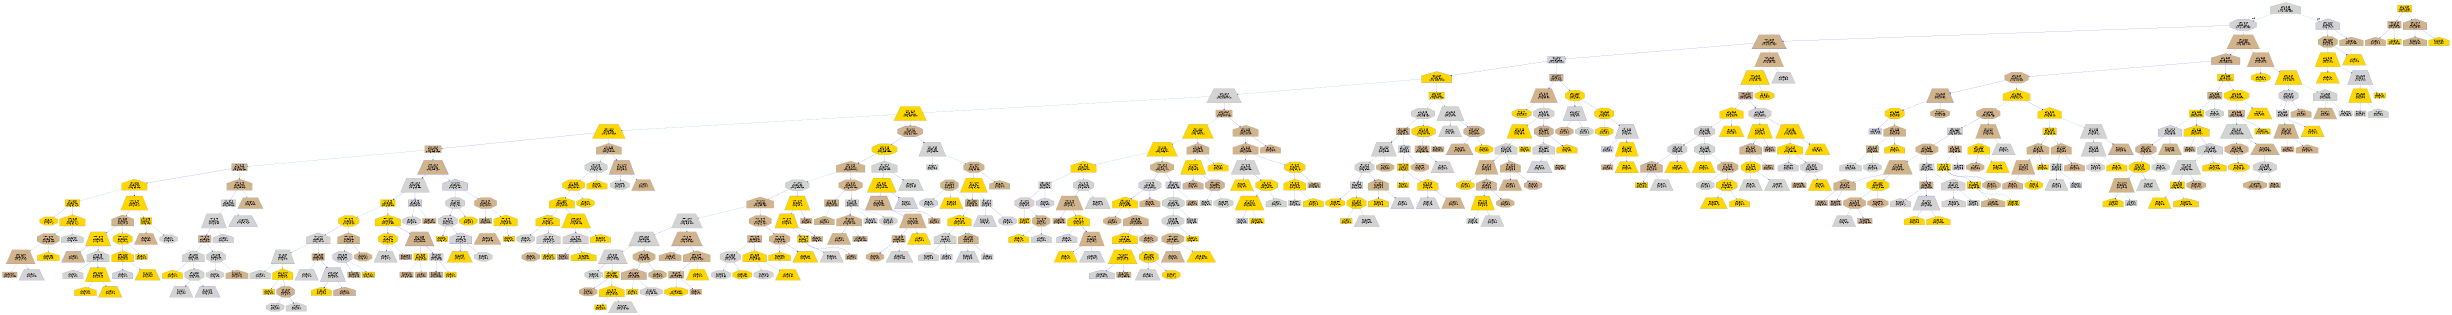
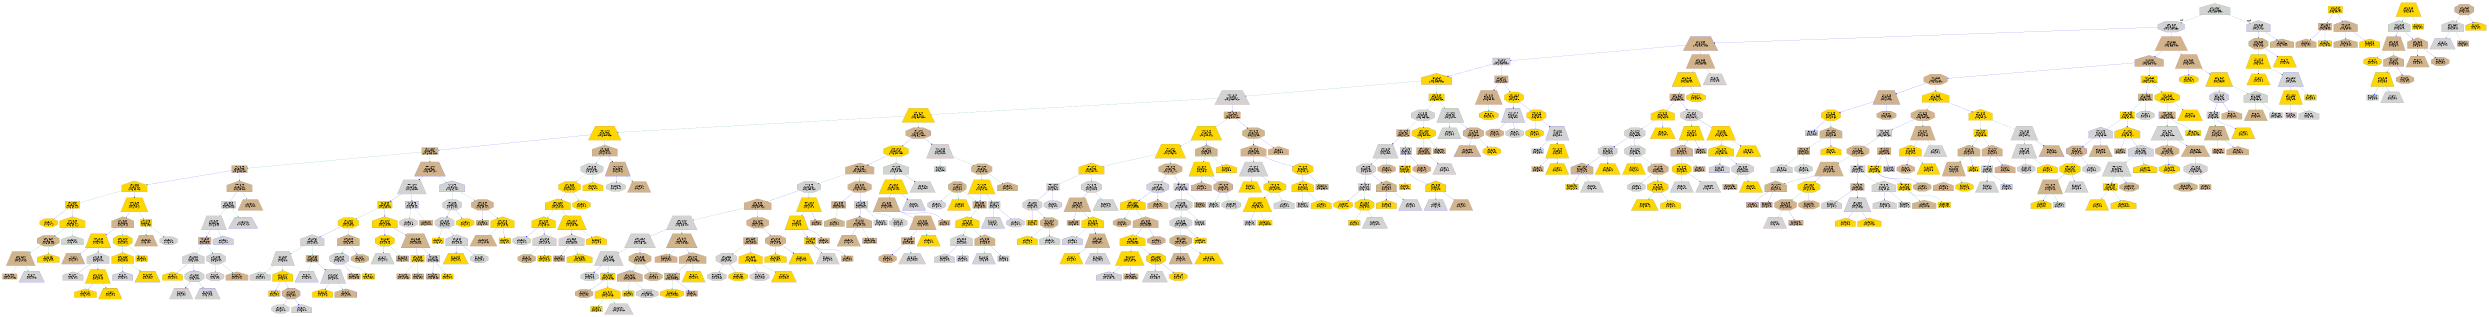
node "X[6] <= 0.5 gini = 0.497 samples = 25 value = [17, 20]": removed
node "X[20] <= 0.5 gini = 0.102 samples = 325 value = [494, 28]": shape house -> octagon
